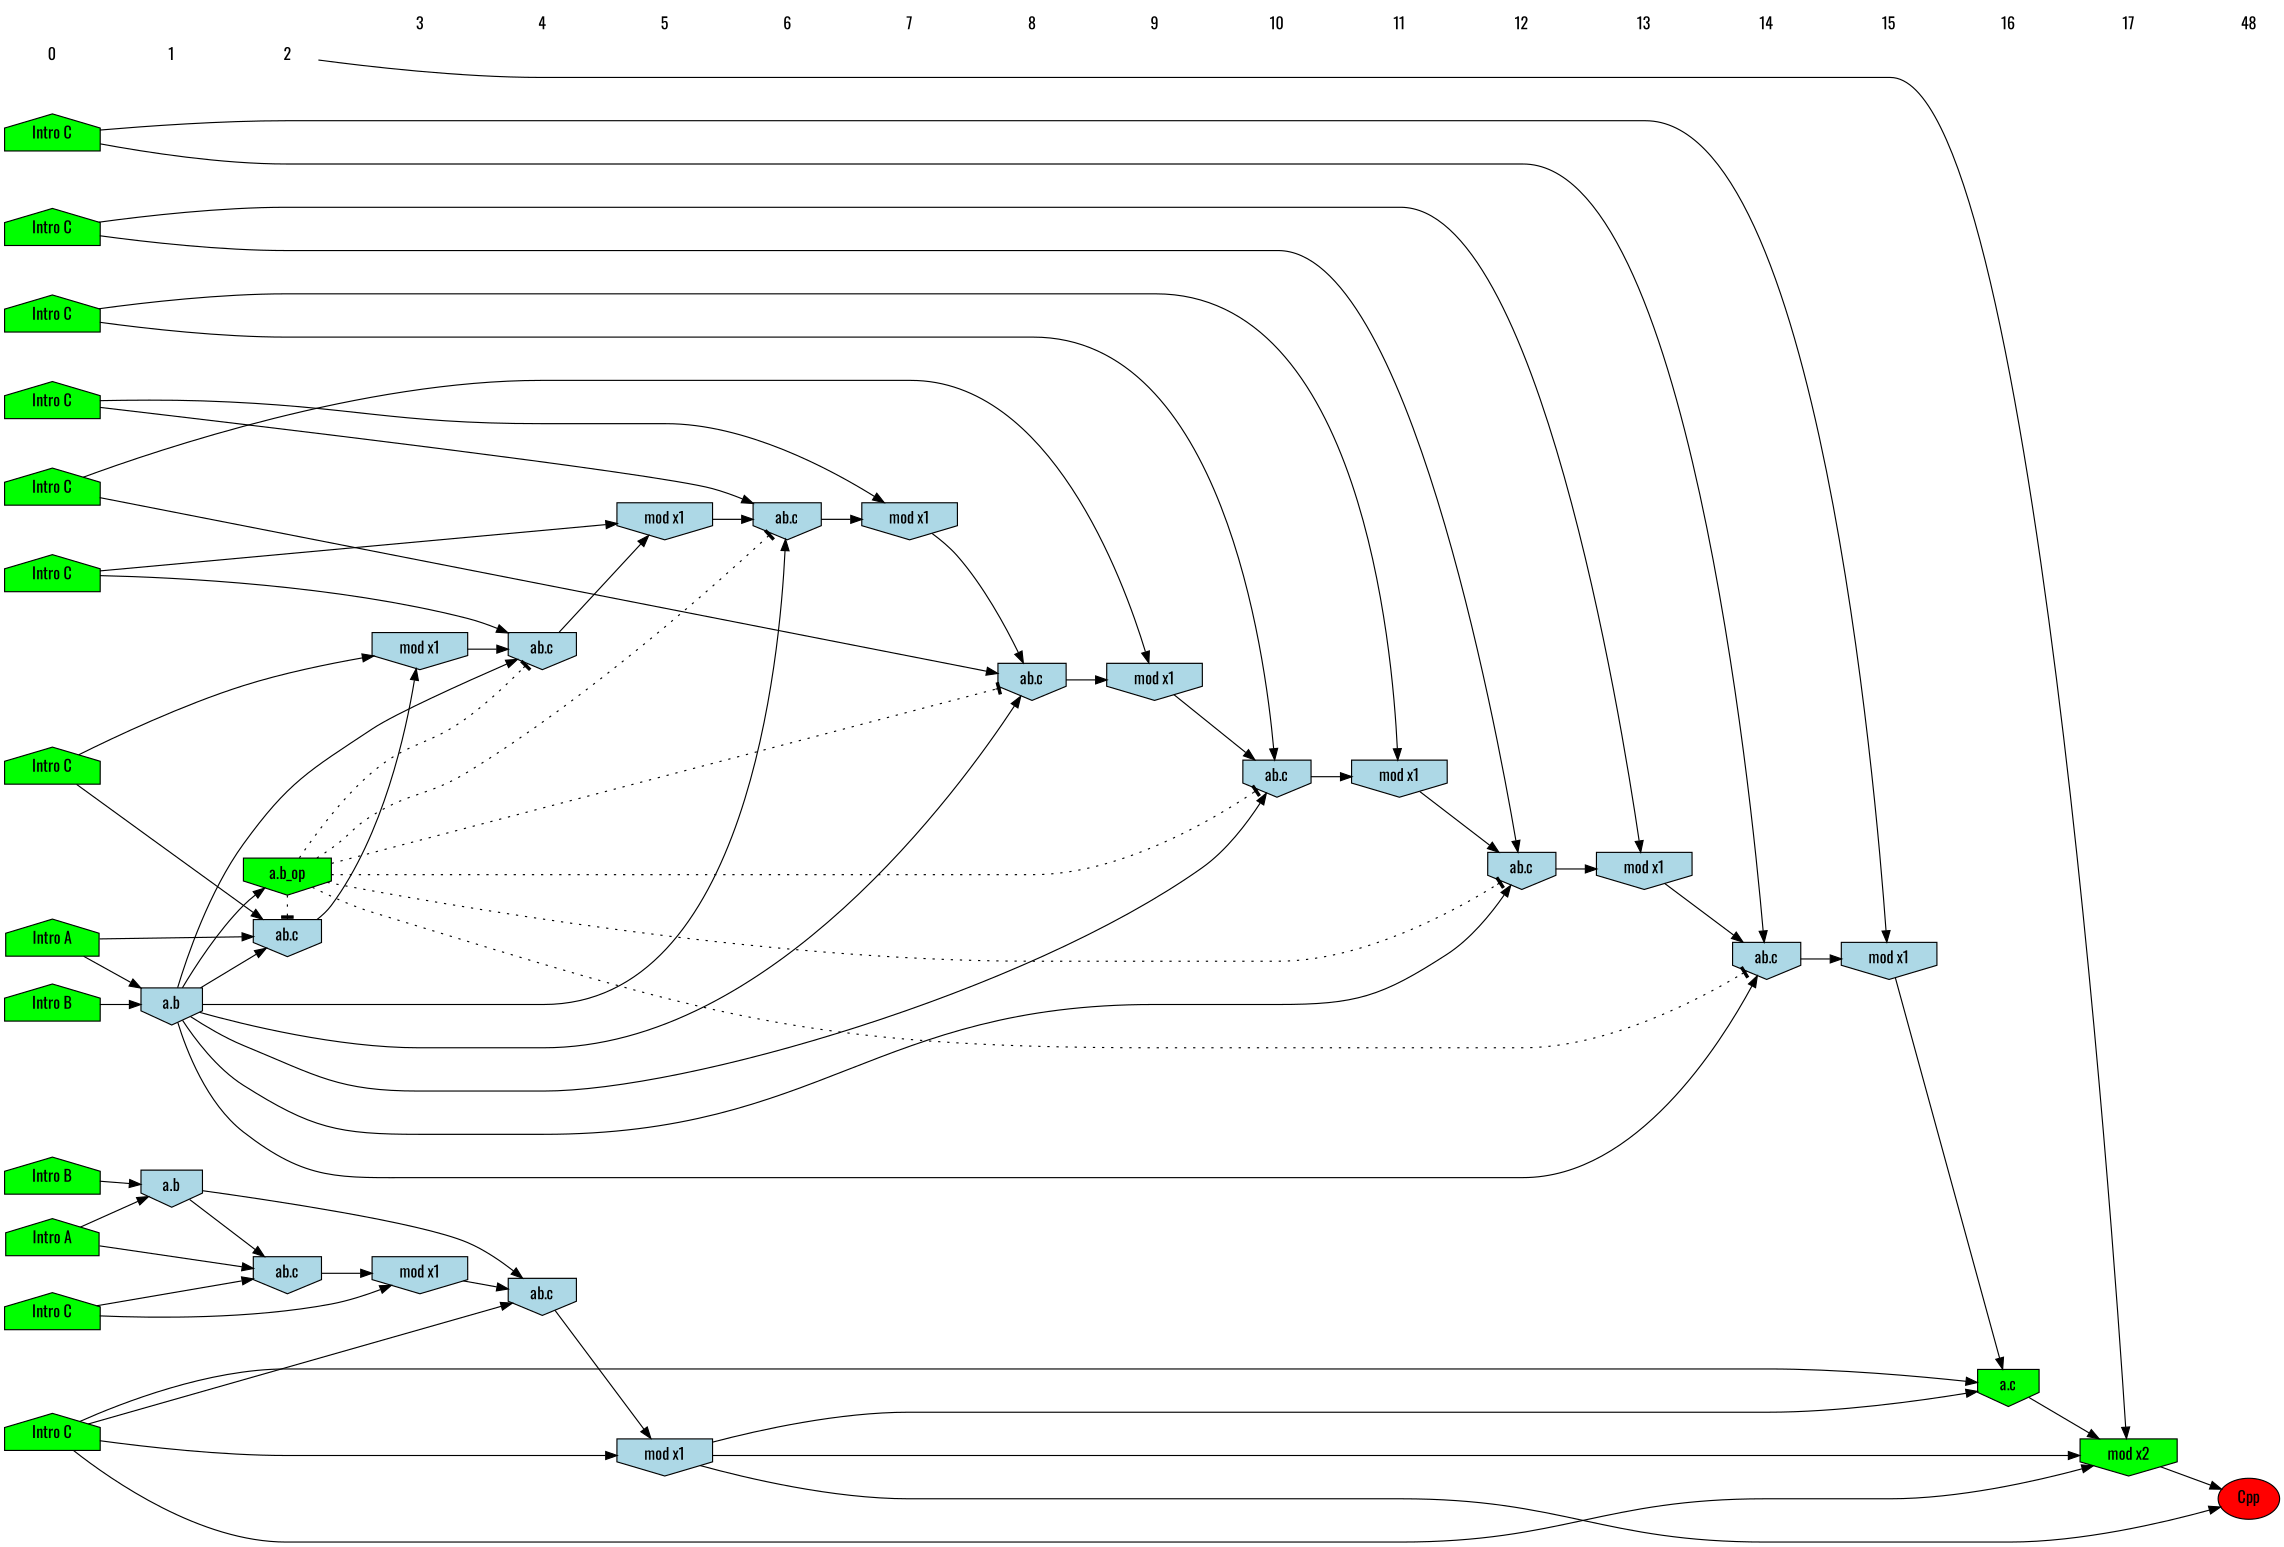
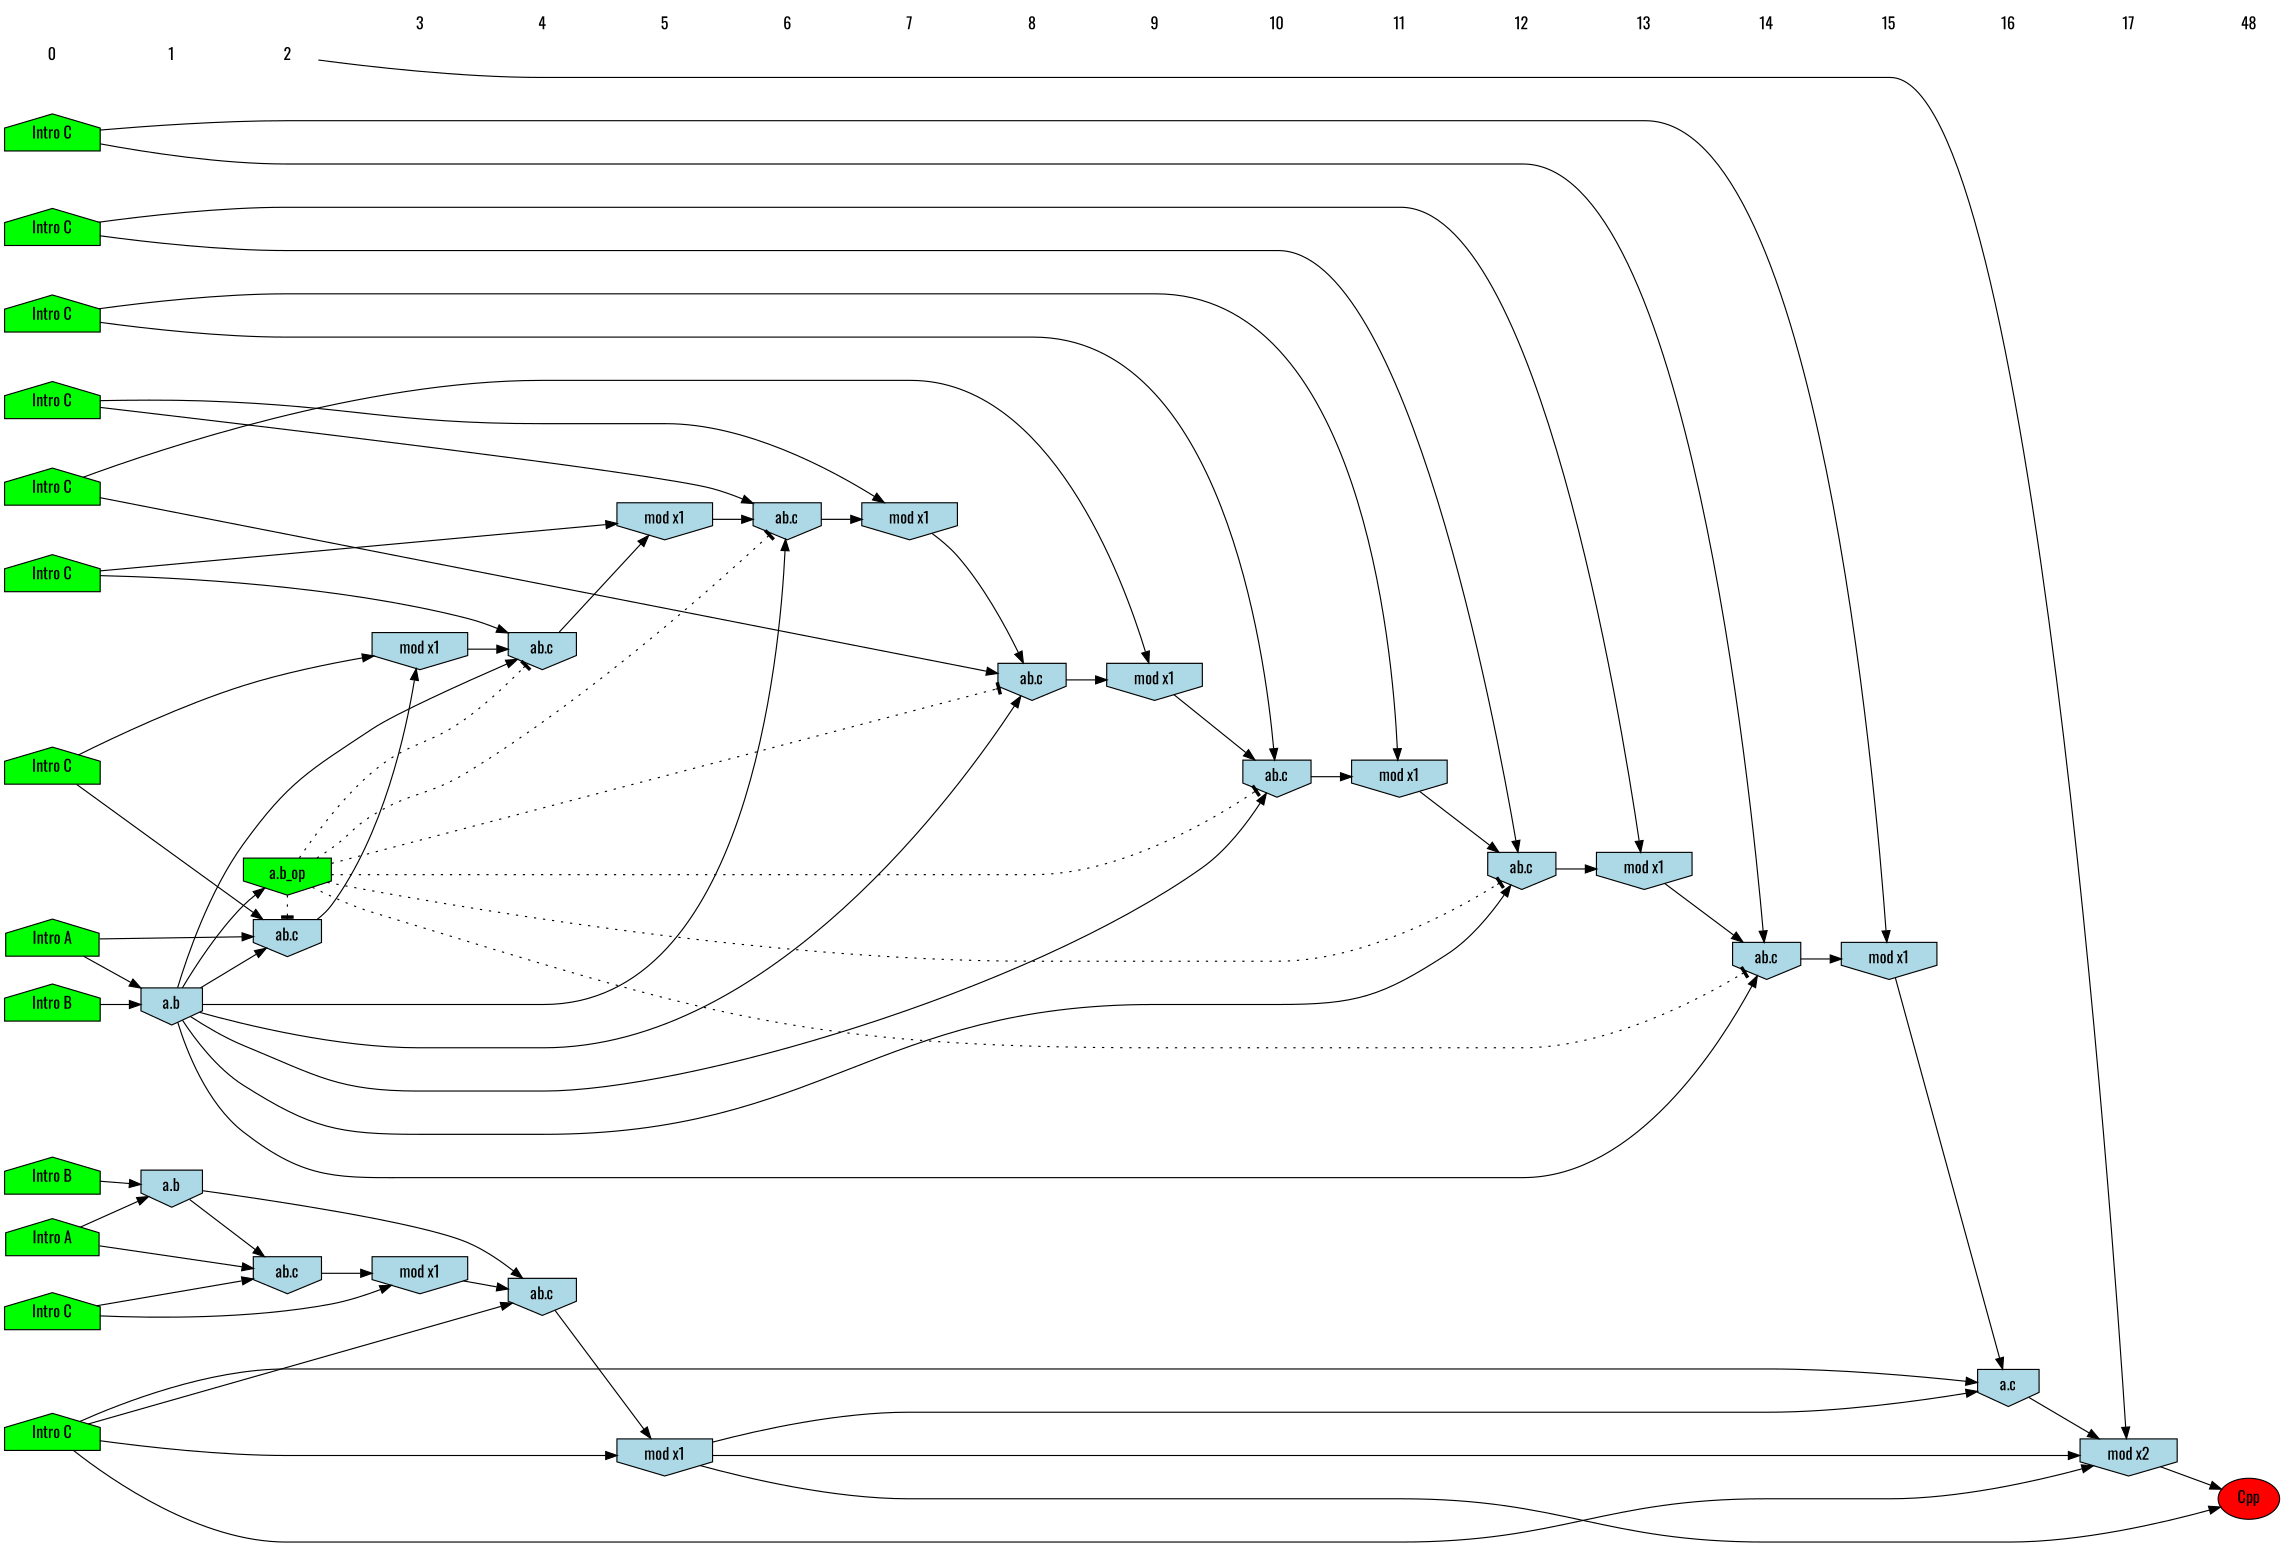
node "a.c": fillcolor green -> lightblue
node "mod x2": fillcolor green -> lightblue
